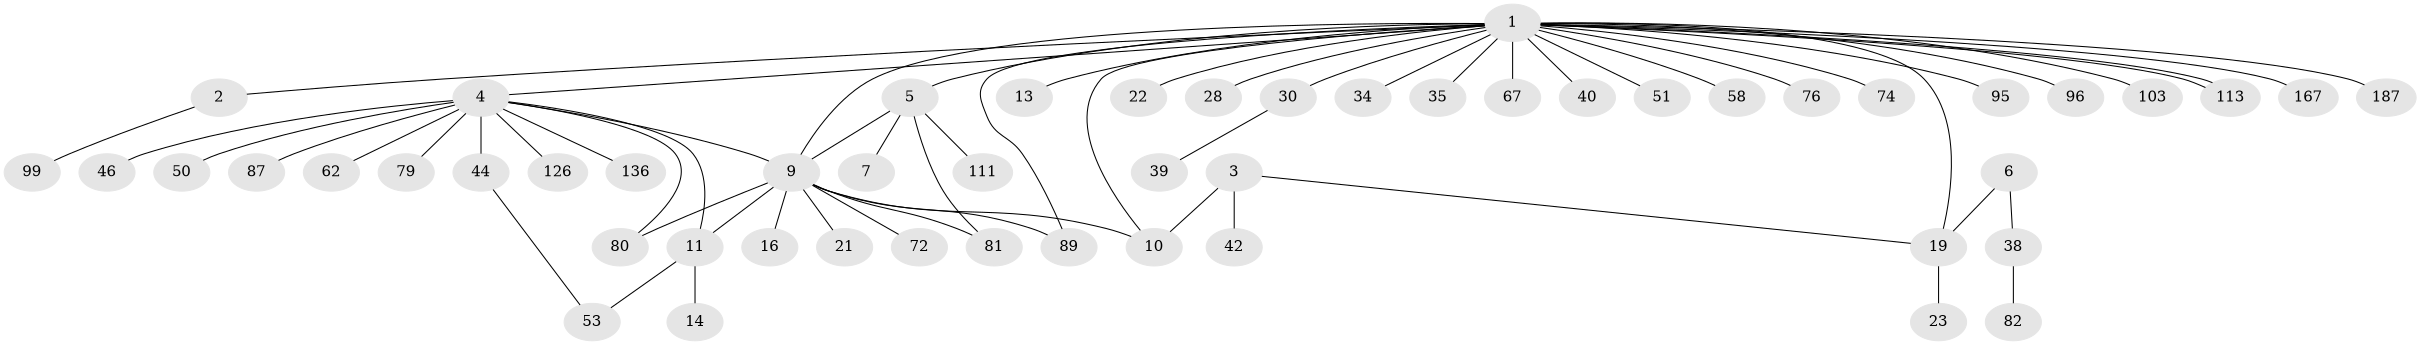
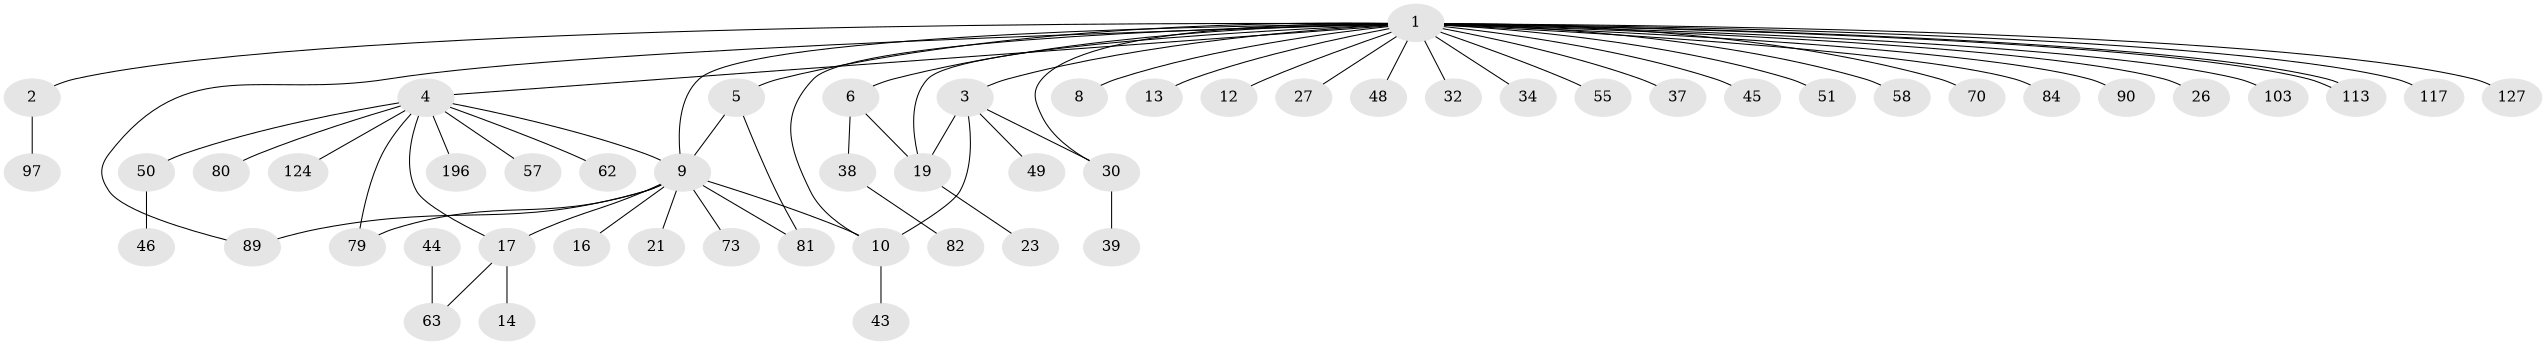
edge "1" -- "6": added
edge "1" -- "3": added
node "8": added
node "22": label "22" -> "12"
node "28": label "28" -> "48"
node "27": added
node "35": label "35" -> "55"
node "32": added
node "67": label "67" -> "37"
node "40": label "40" -> "45"
node "76": label "76" -> "70"
node "74": label "74" -> "84"
node "95": label "95" -> "90"
node "96": label "96" -> "26"
node "167": label "167" -> "117"
node "187": label "187" -> "127"
edge "4" -- "46": now "50" -- "46"
edge "4" -- "44": removed
edge "3" -- "30": added
node "99": label "99" -> "97"
node "87": label "87" -> "57"
node "126": label "126" -> "124"
node "136": label "136" -> "196"
node "7": removed
node "111": removed
edge "9" -- "80": now "9" -- "79"
node "11": label "11" -> "17"
node "72": label "72" -> "73"
node "42": label "42" -> "49"
node "53": label "53" -> "63"
node "43": added
